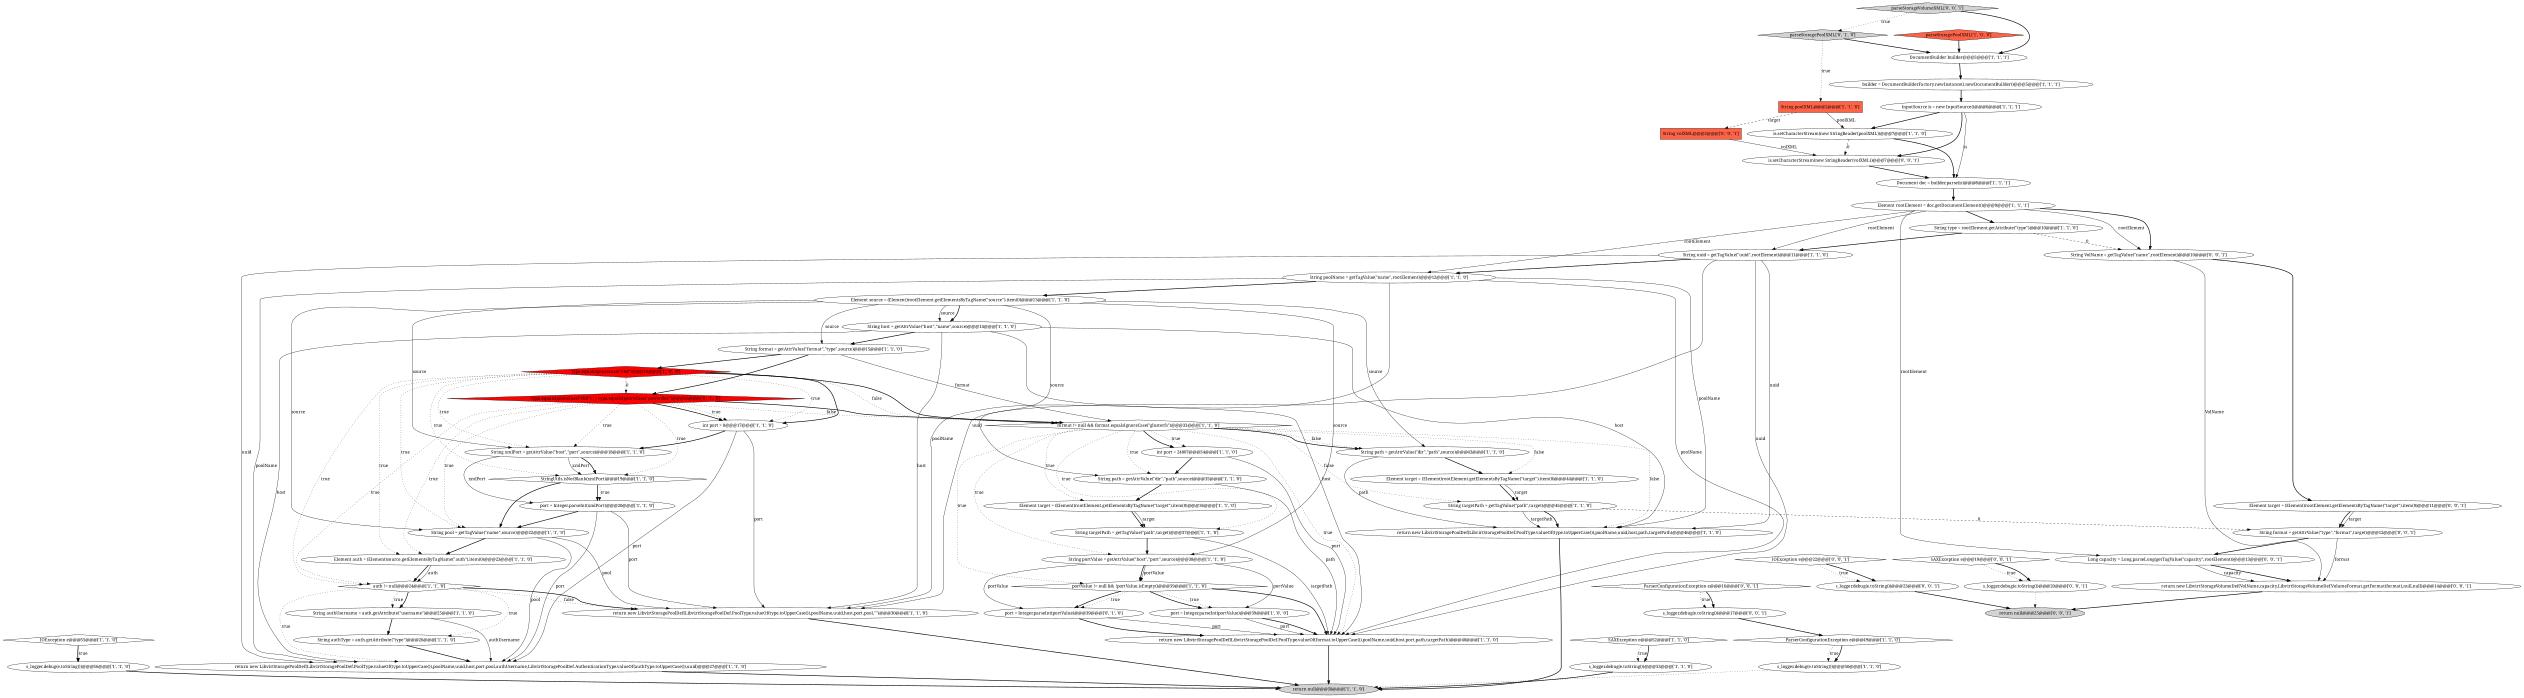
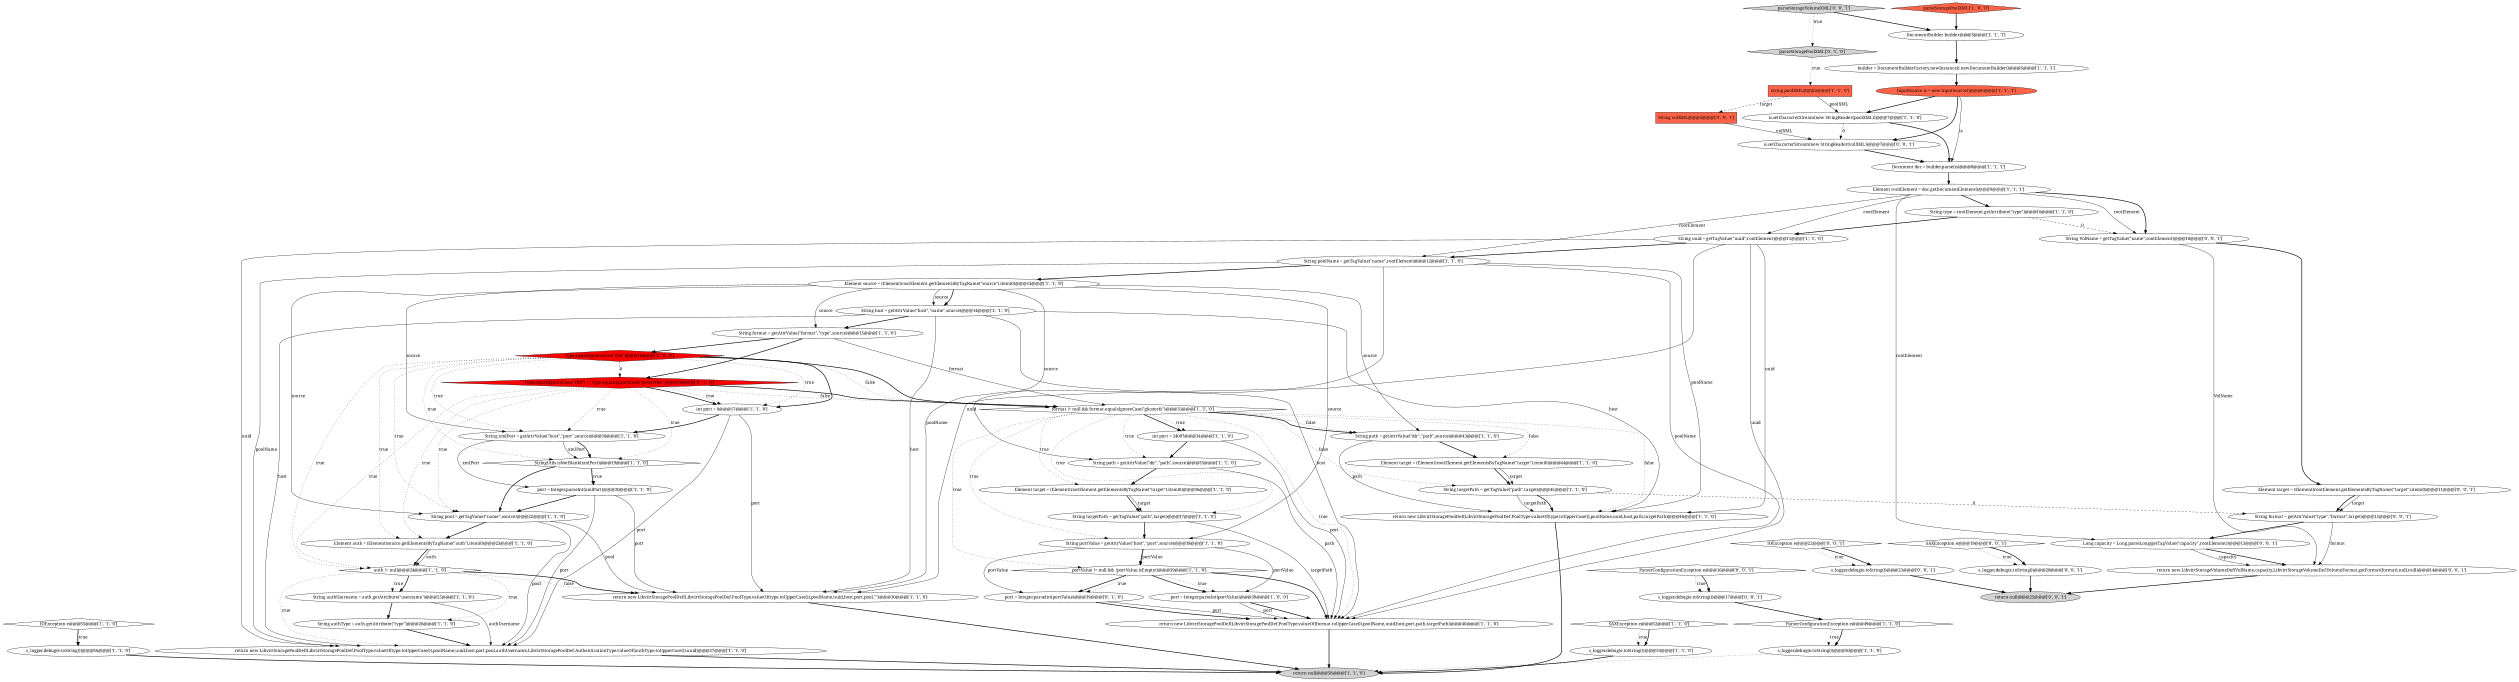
edge "parseStoragePoolXML['0', '1', '0']" -> "DocumentBuilder builder@@@3@@@['1', '1', '1']": removed
node "InputSource is = new InputSource()@@@6@@@['1', '1', '1']": fillcolor white -> tomato
edge "s_logger.debug(e.toString())@@@20@@@['0', '0', '1']" -> "return null@@@25@@@['0', '0', '1']": style dotted -> bold
